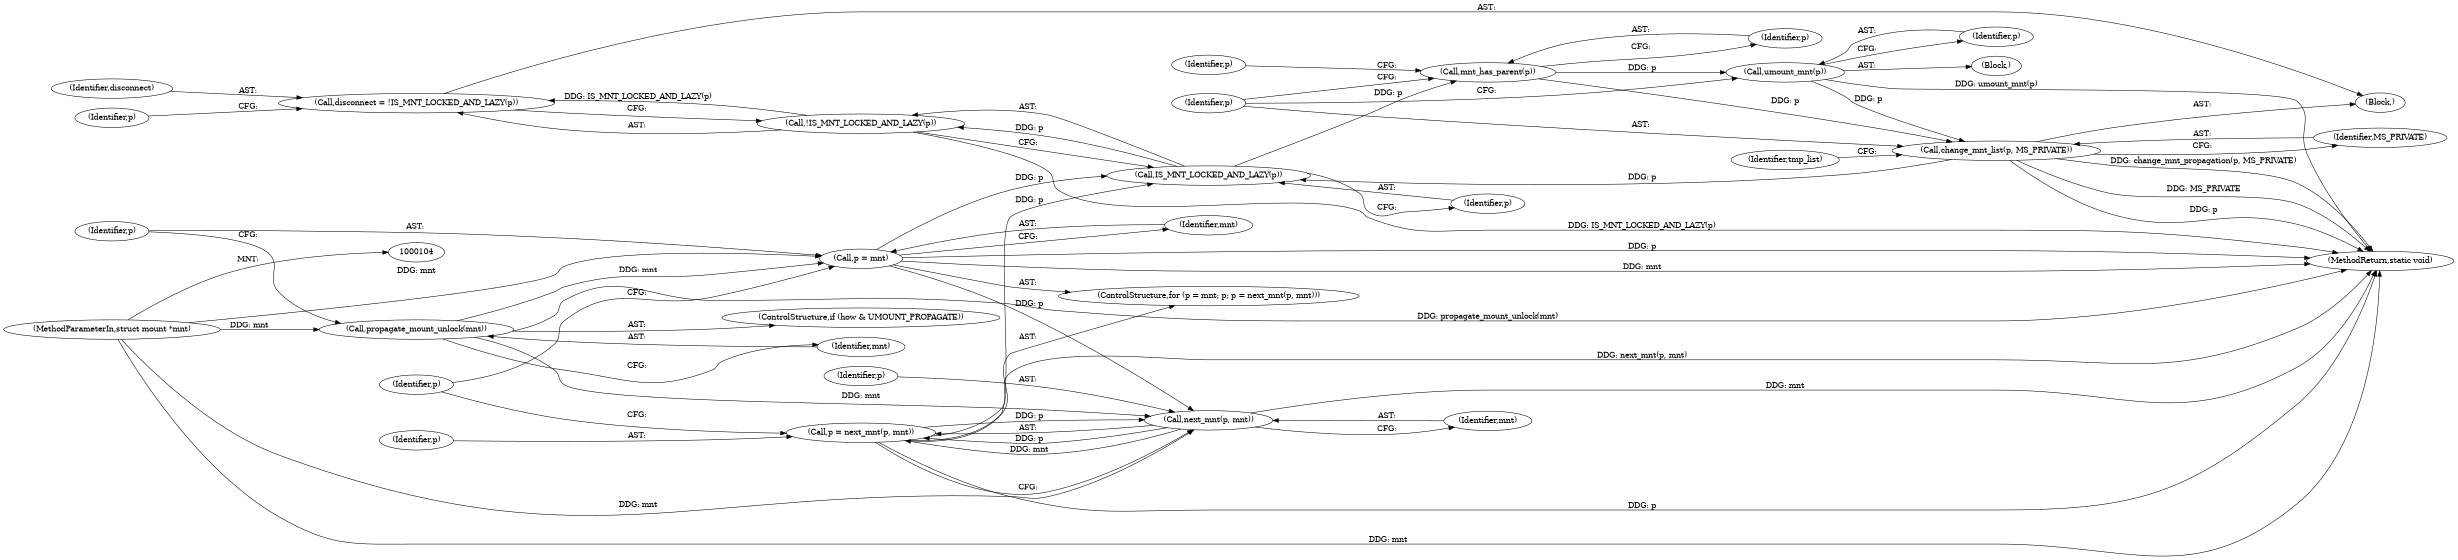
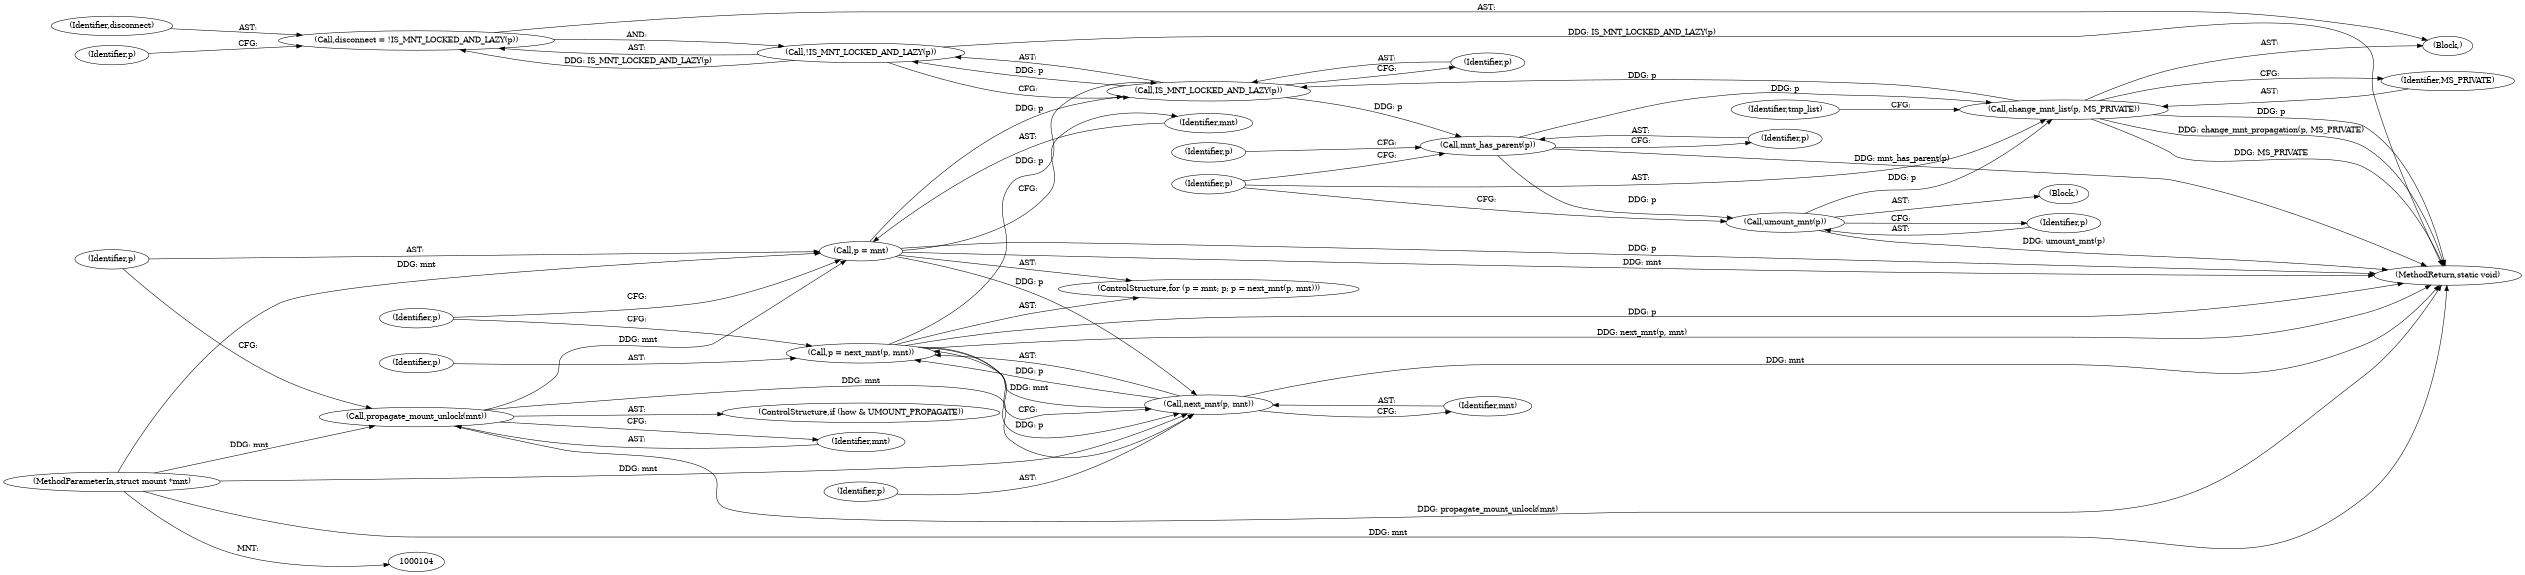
edge "(Call,disconnect = !IS_MNT_LOCKED_AND_LAZY(p))" -> "(Call,!IS_MNT_LOCKED_AND_LAZY(p))": label "CFG: " -> "AND: "
edge "(Call,mnt_has_parent(p))" -> "(MethodReturn,static void)": added, label "DDG: mnt_has_parent(p)"
